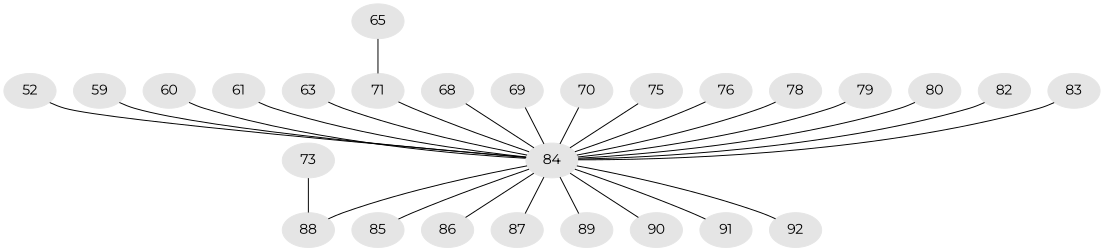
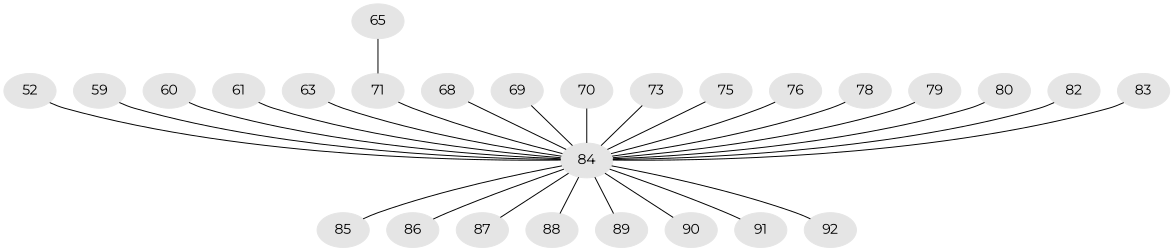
edge "73" -- "88": now "73" -- "84"
